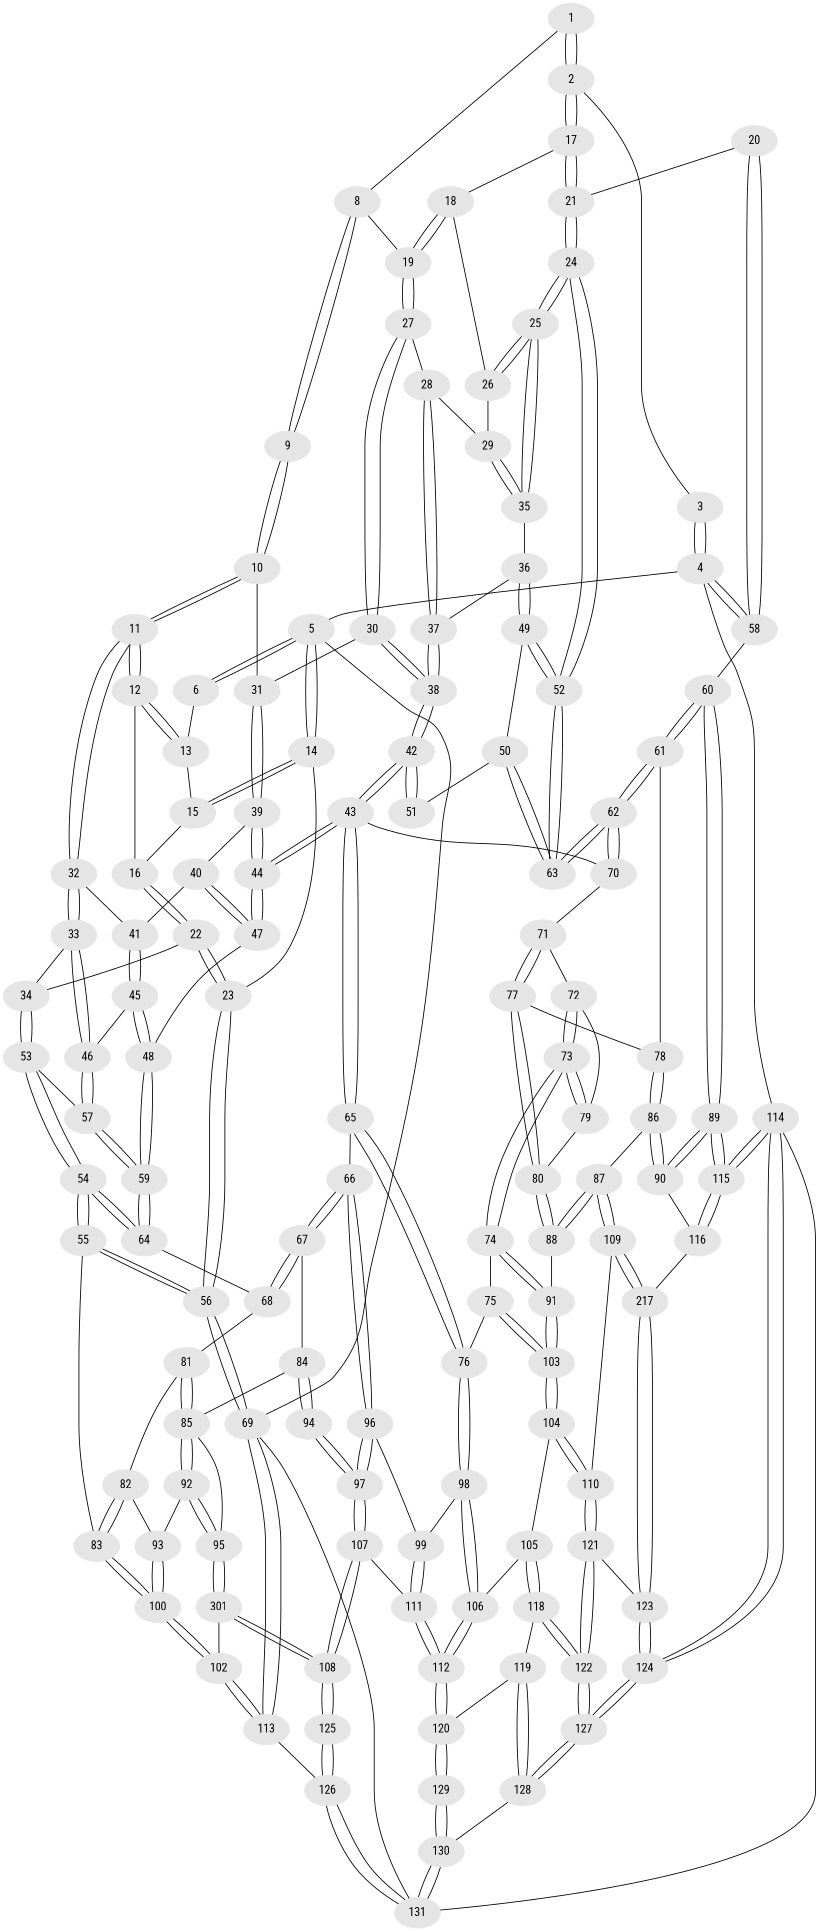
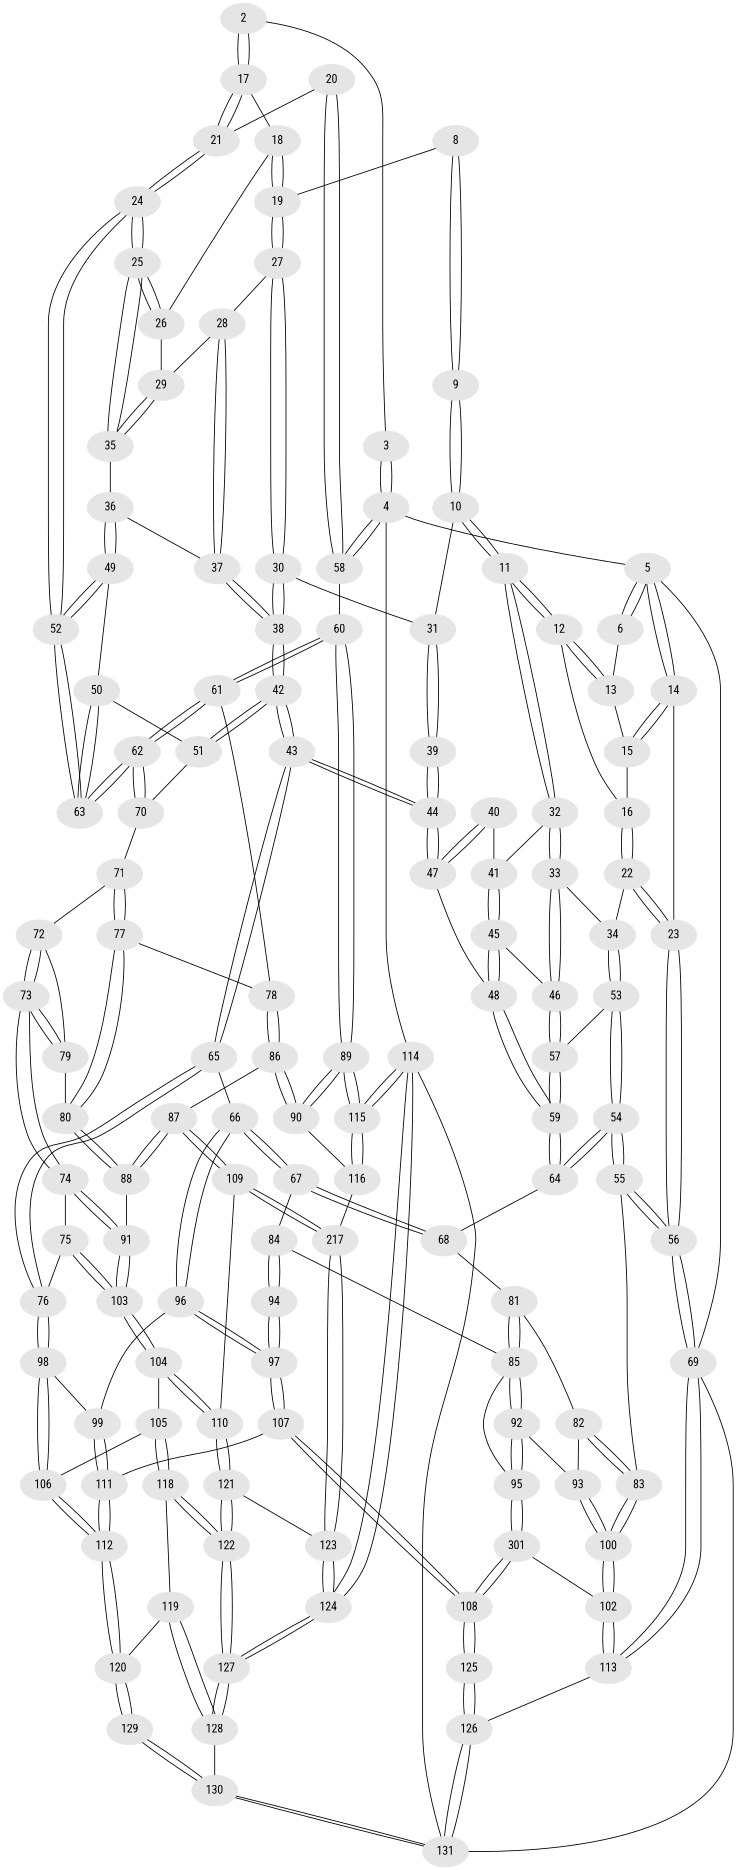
node "1": removed
edge "39" -- "40": removed
edge "43" -- "70": now "51" -- "70"
